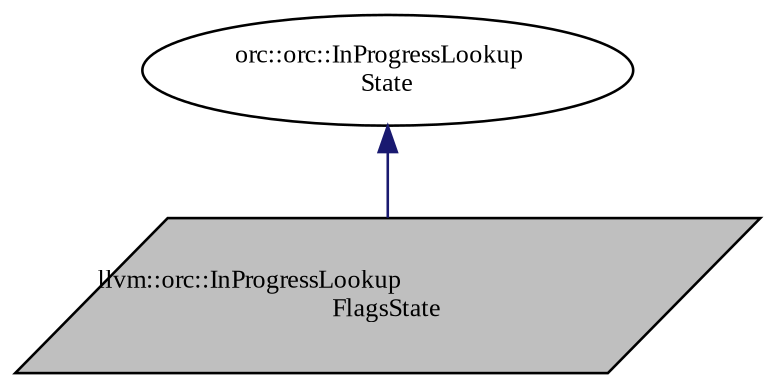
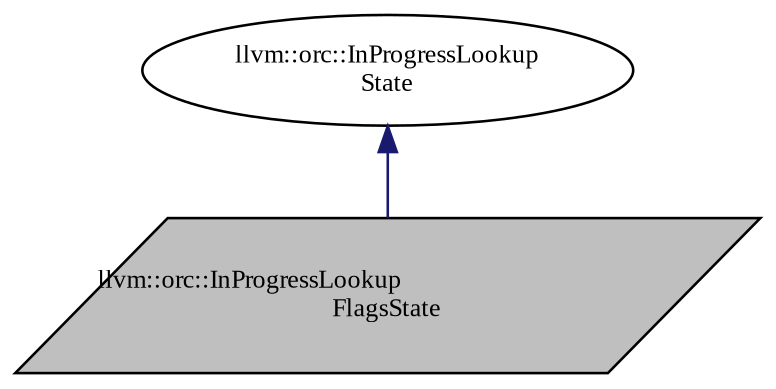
node "orc::orc::InProgressLookup State": label "orc::orc::InProgressLookup State" -> "llvm::orc::InProgressLookup State"
